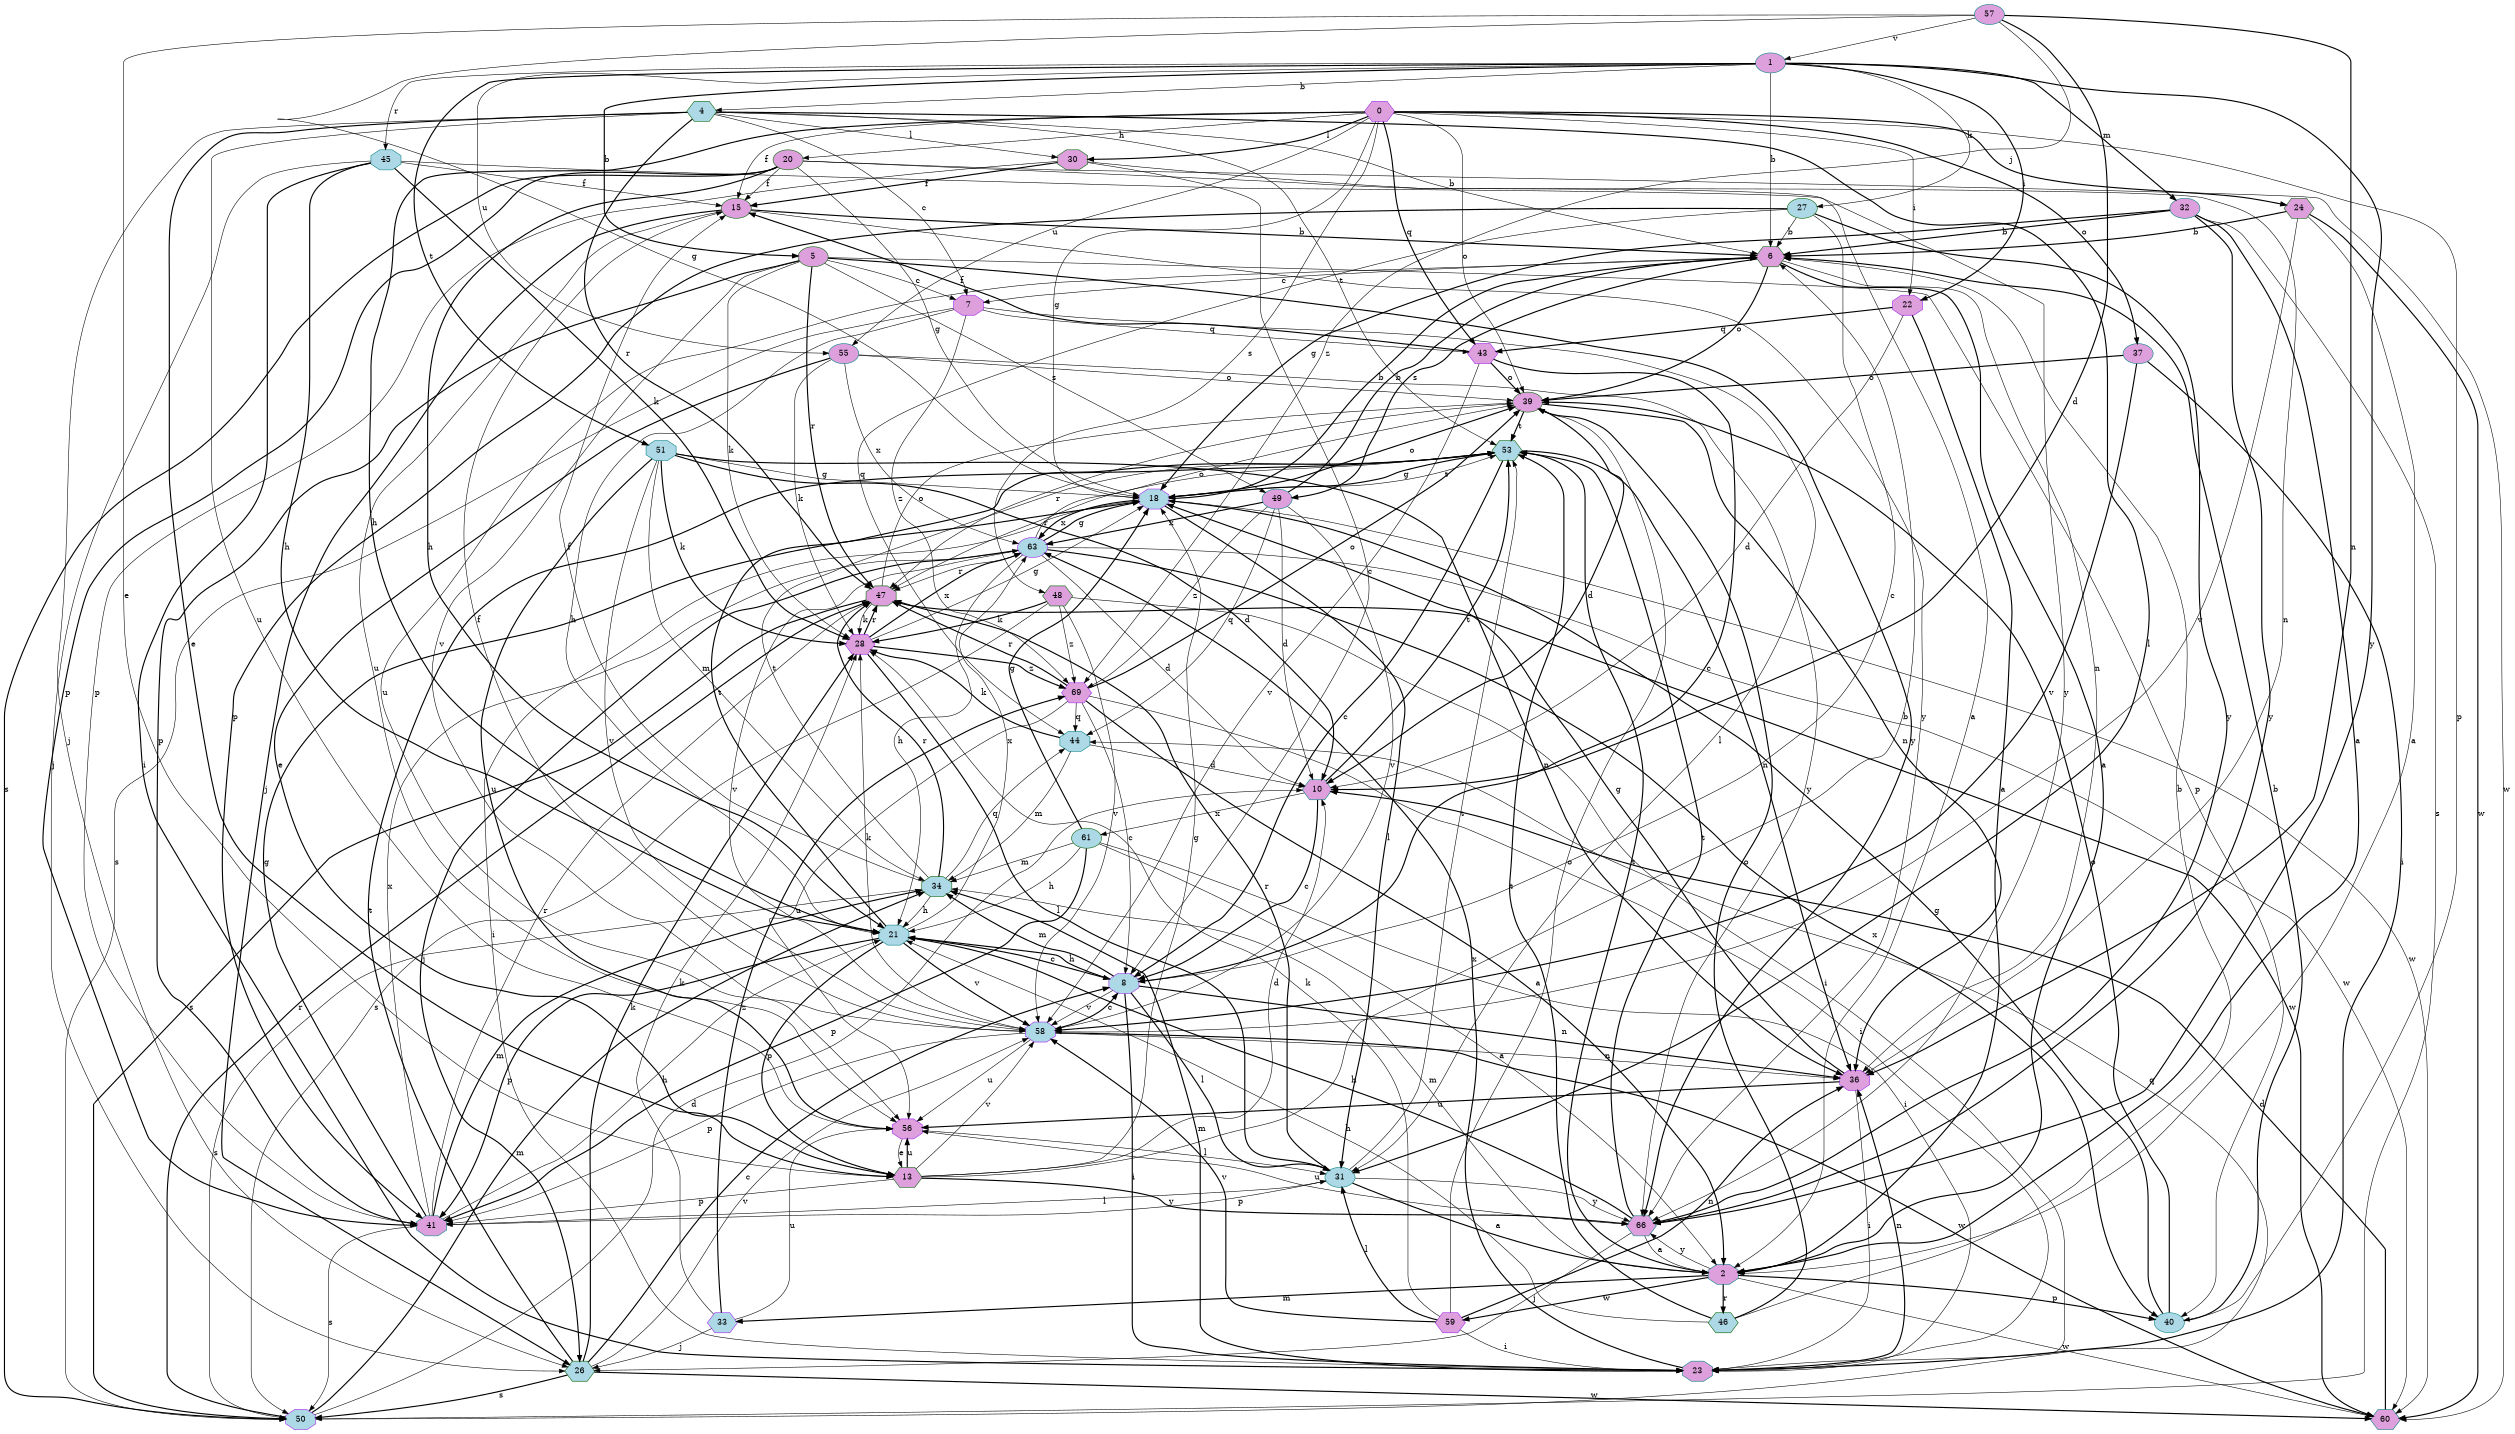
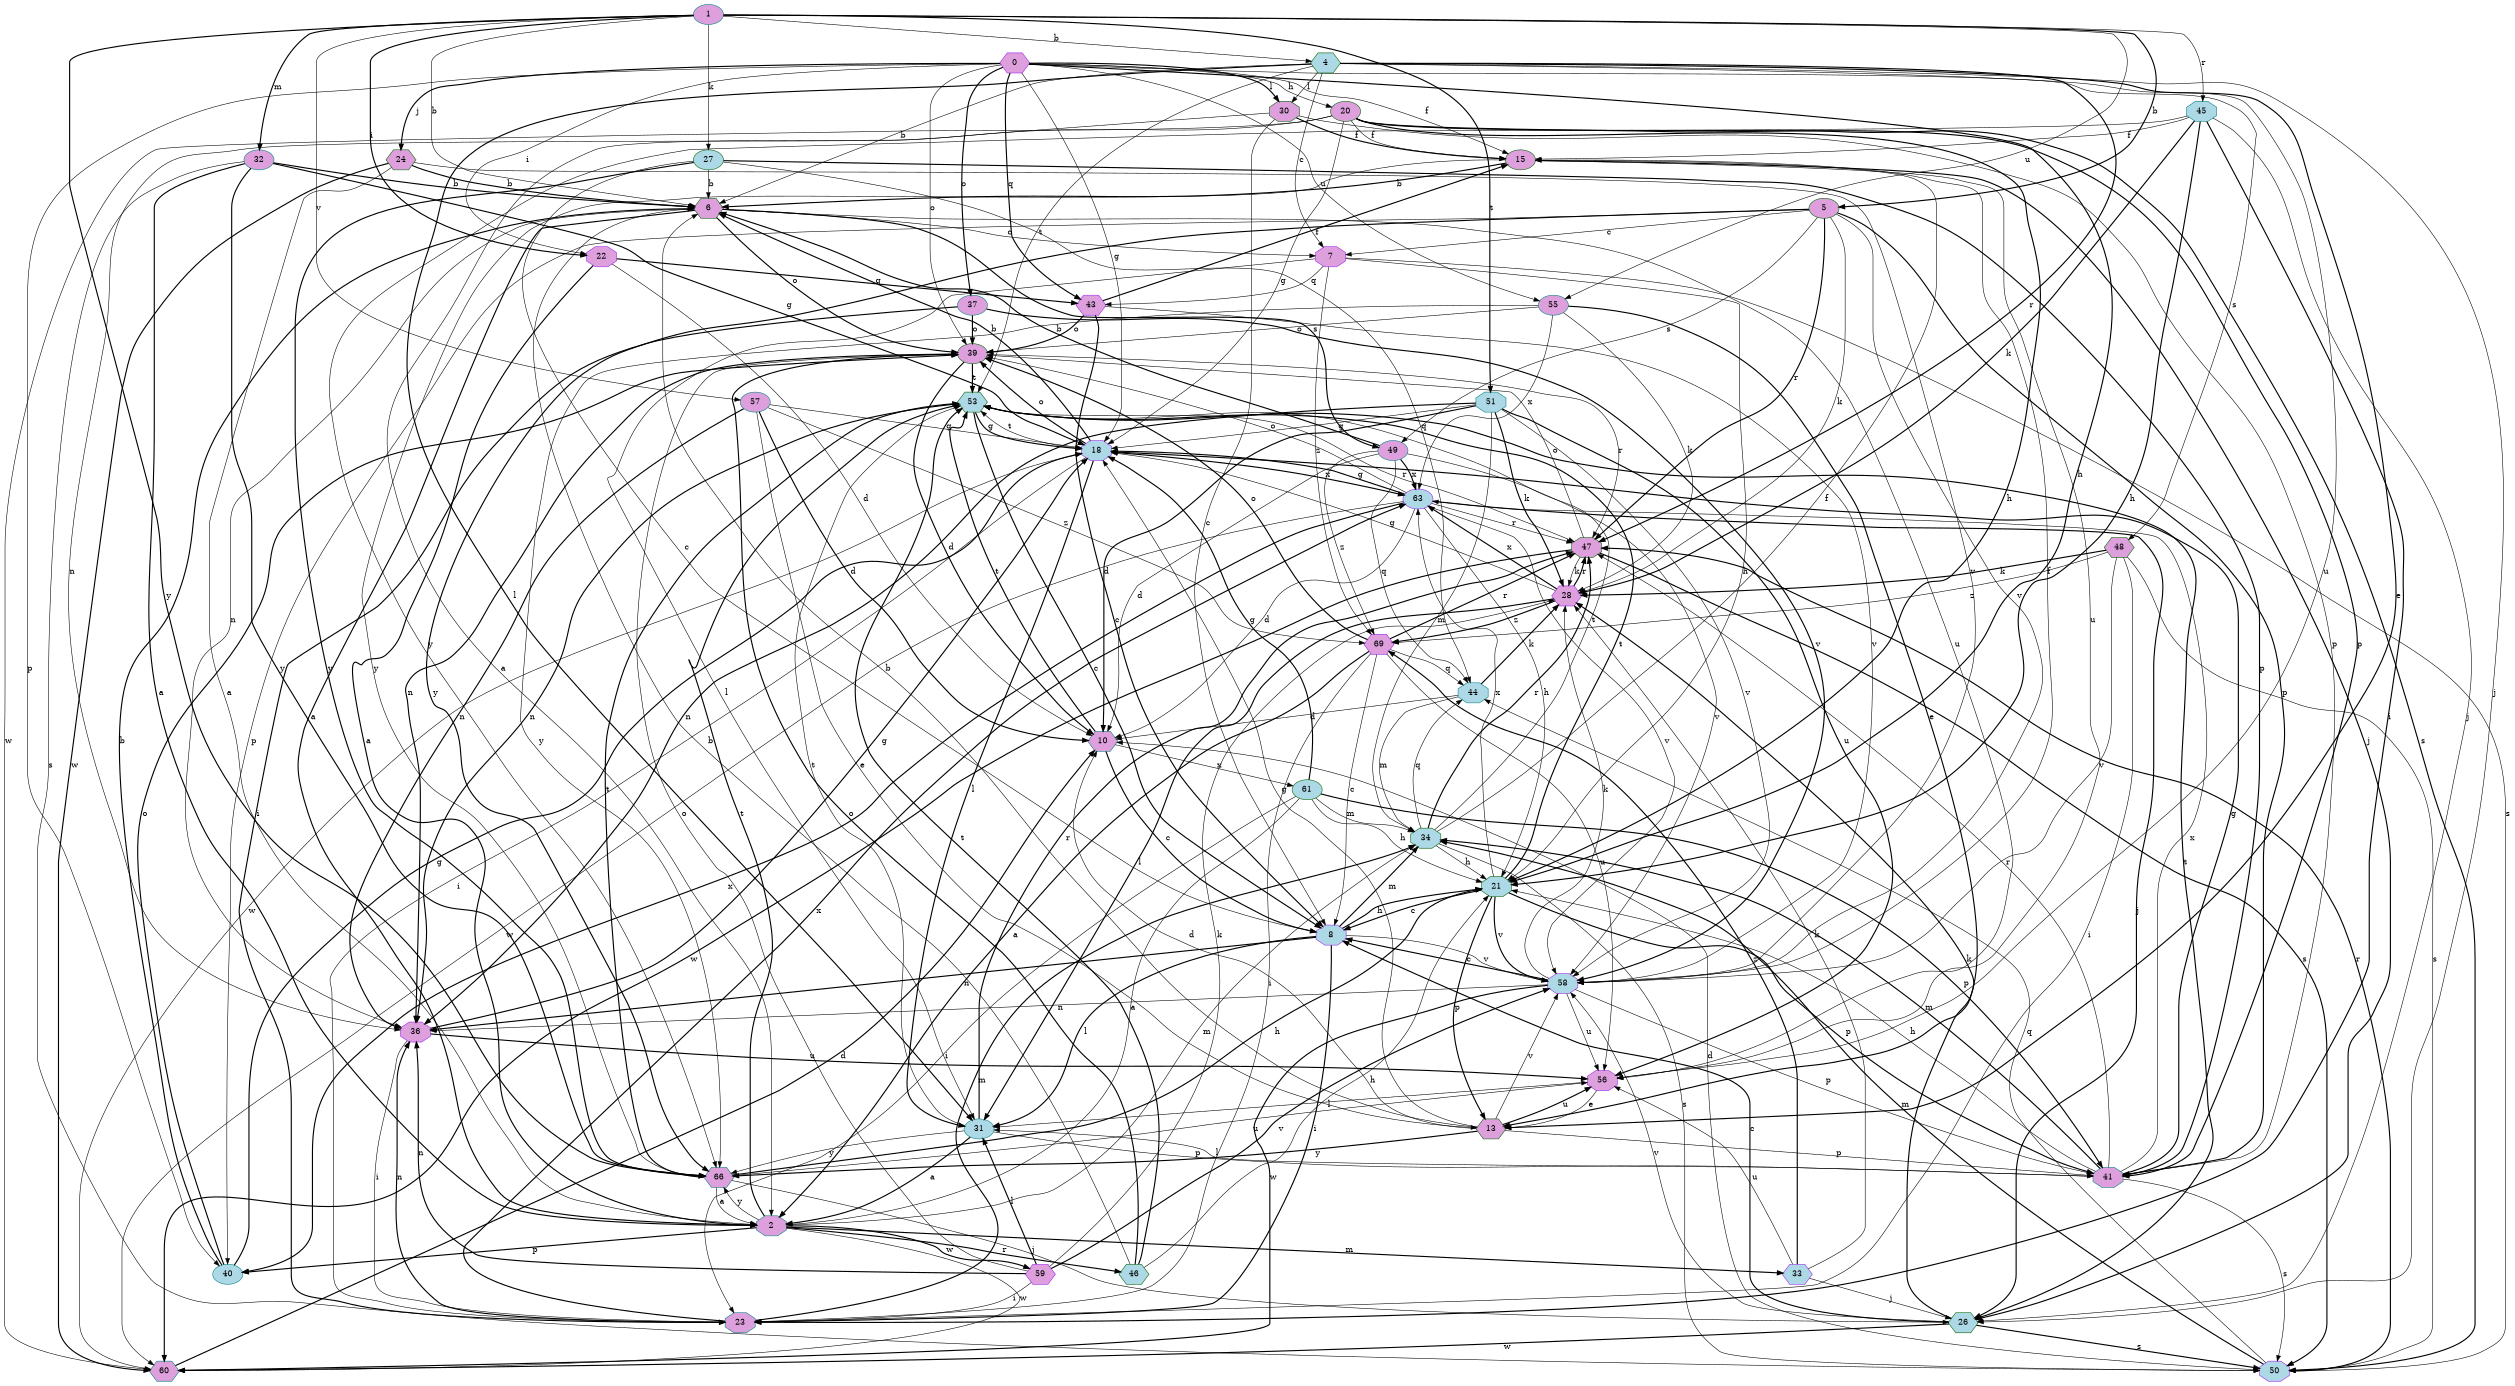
edge "57" -> "1": reversed
node "21": color teal -> darkgreen
